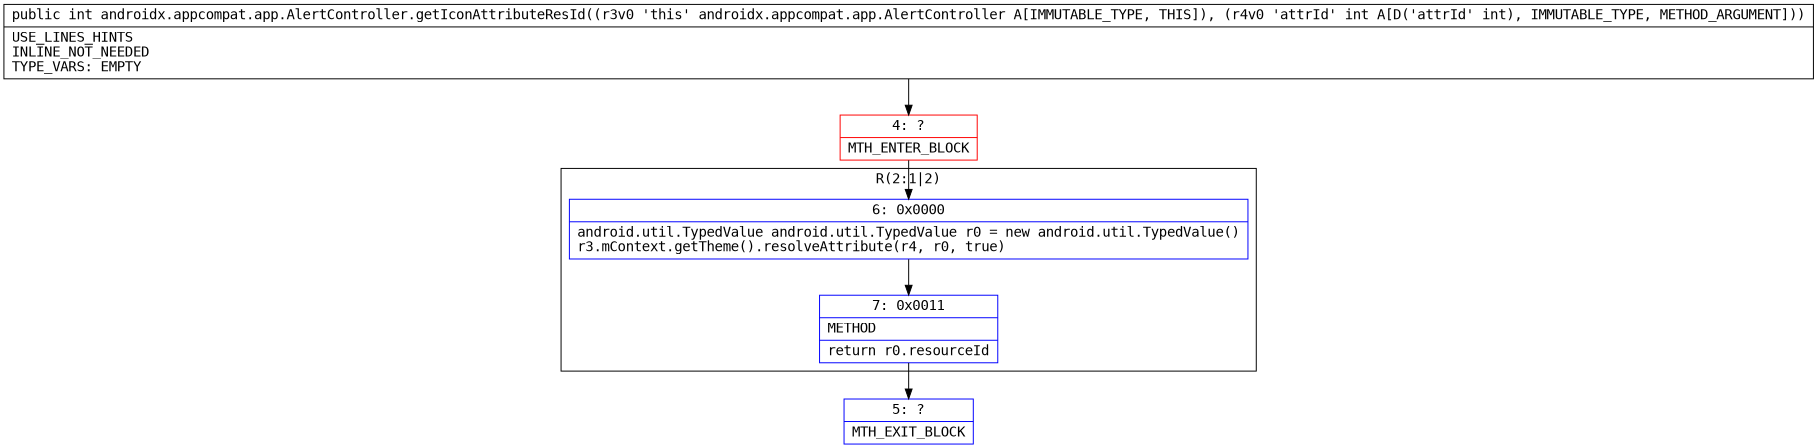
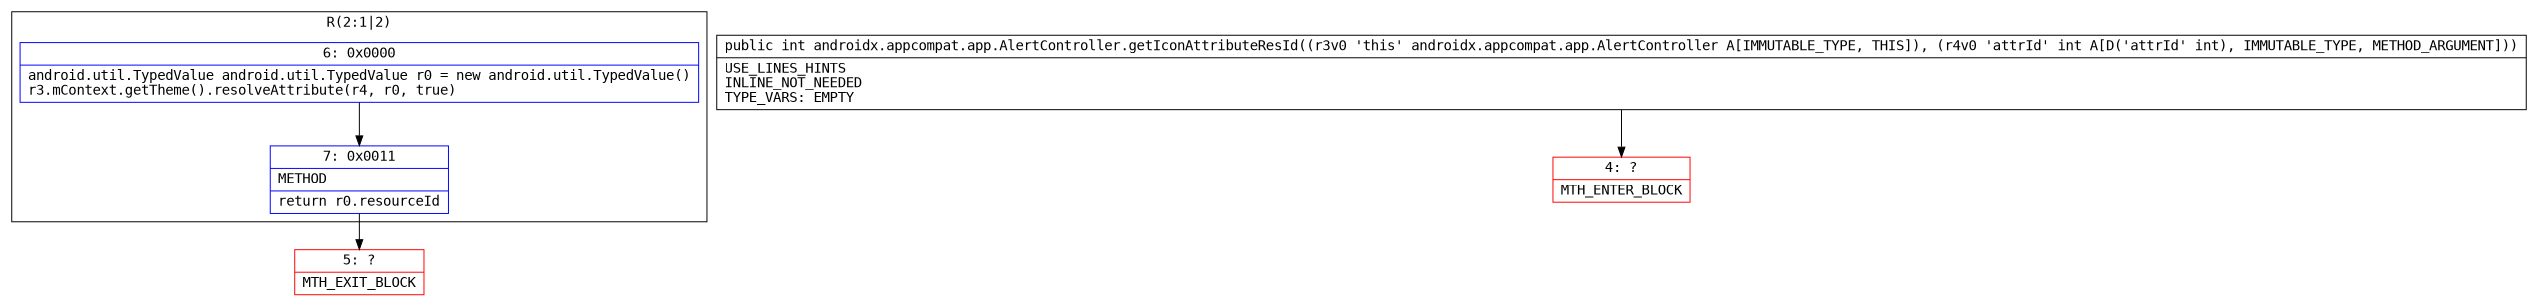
edge "4: ?" -> "6: 0x0000": removed
node "5: ?": color blue -> red
